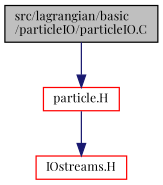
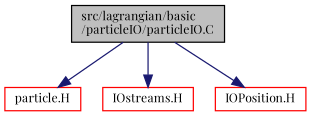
node "IOPosition.H": added
edge "particle.H" -> "IOstreams.H": now "src/lagrangian/basic /particleIO/particleIO.C" -> "IOstreams.H"
